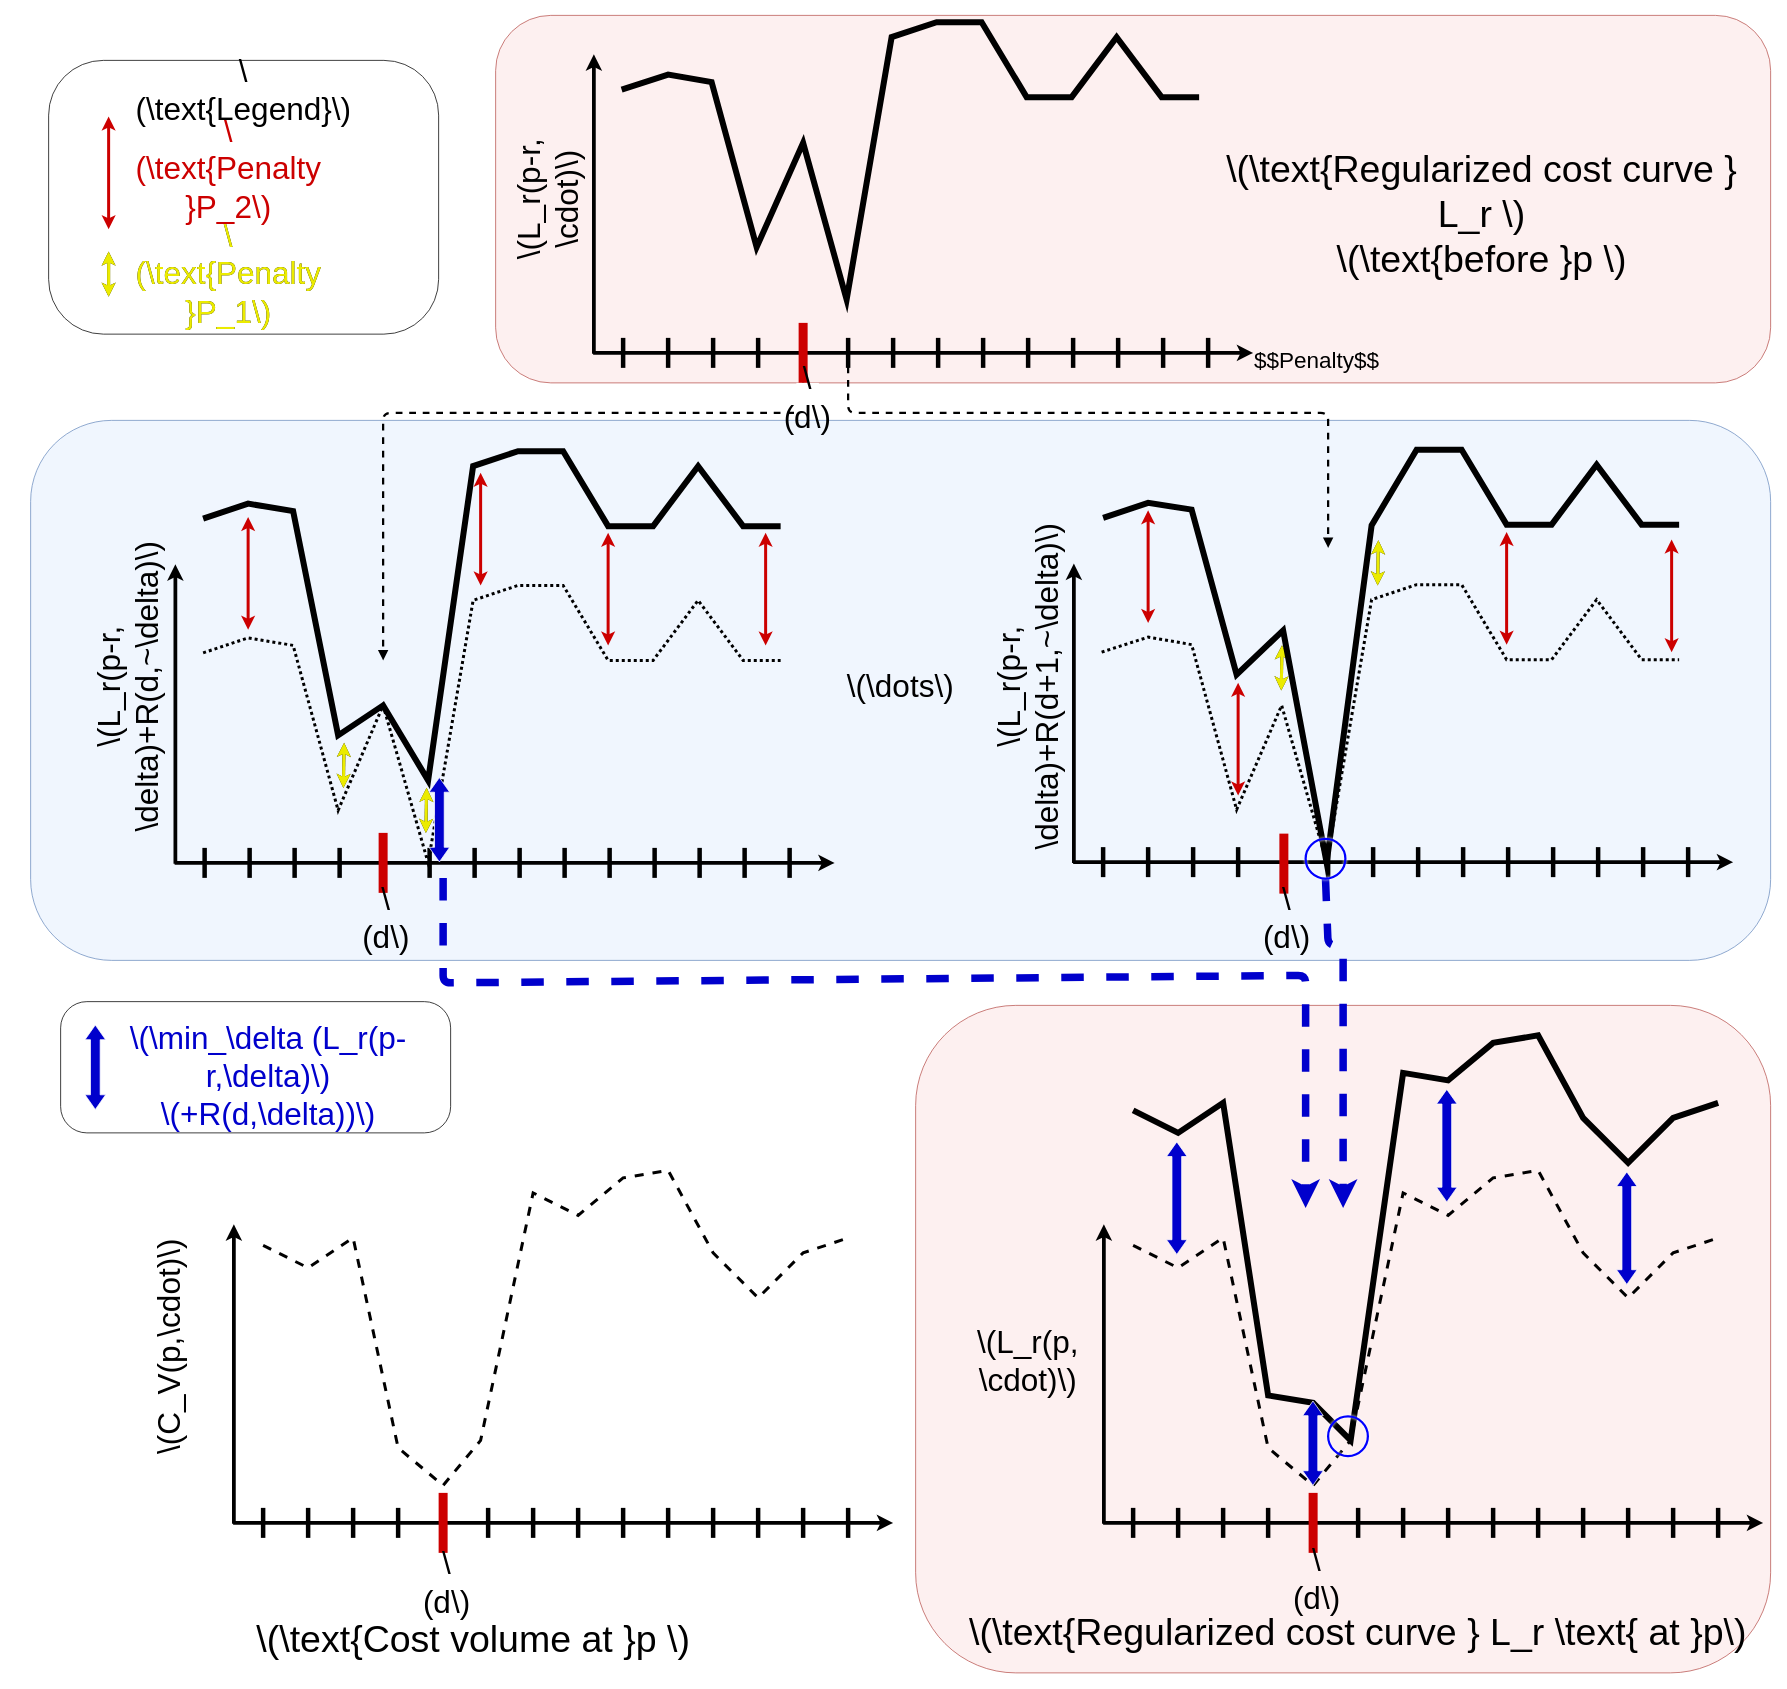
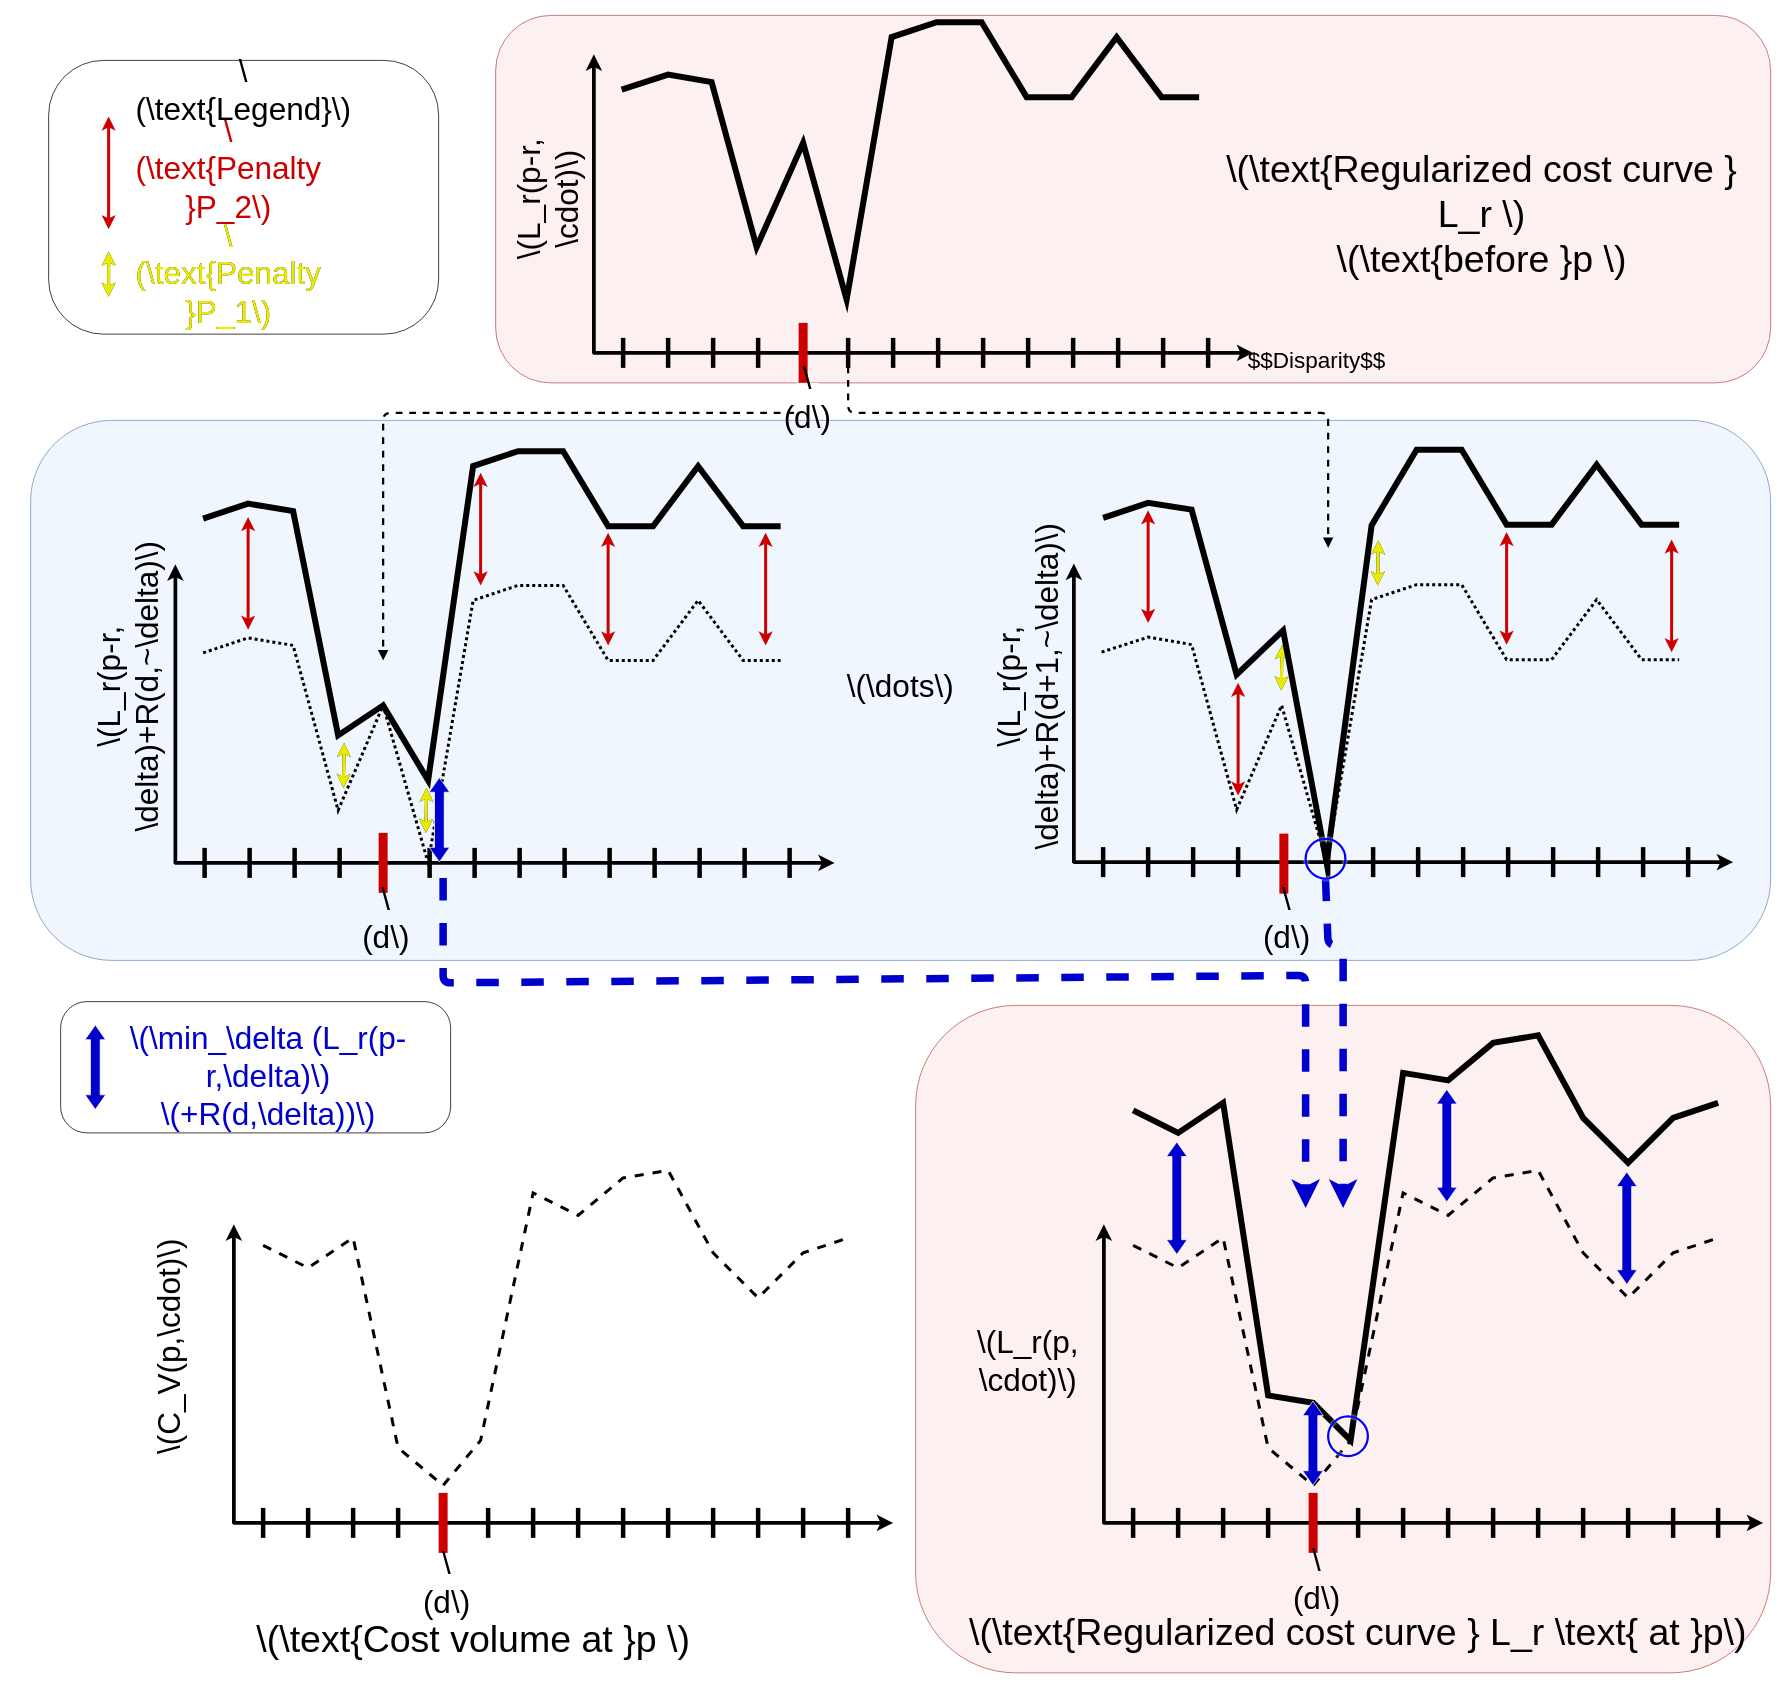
node "$$Penalty$$": label "$$Penalty$$" -> "$$Disparity$$"
